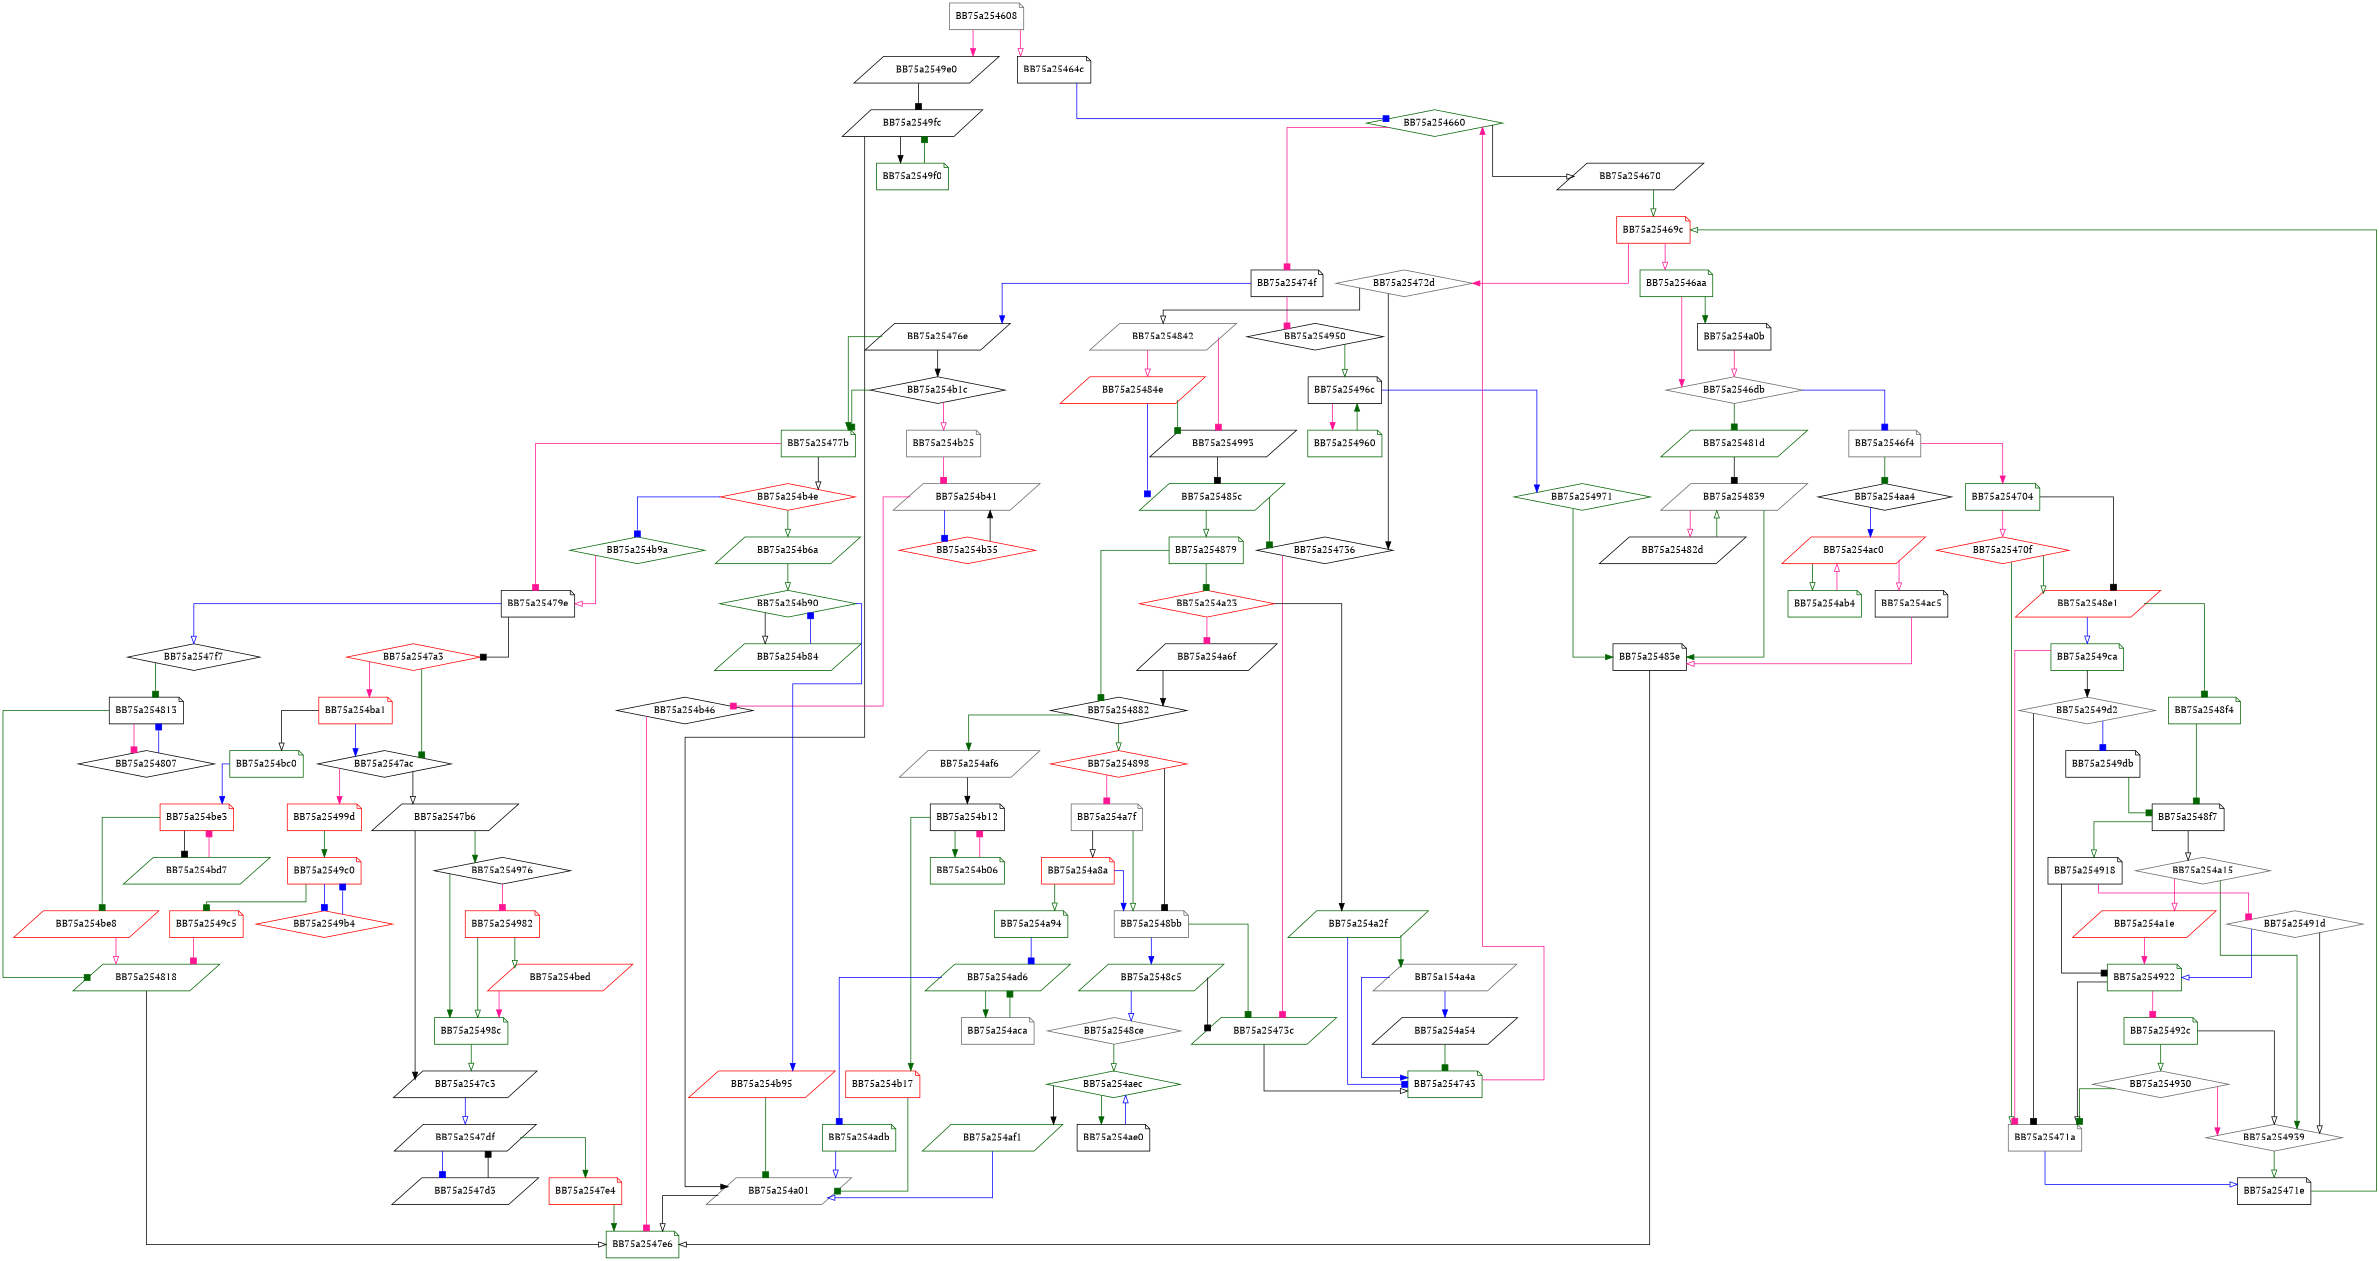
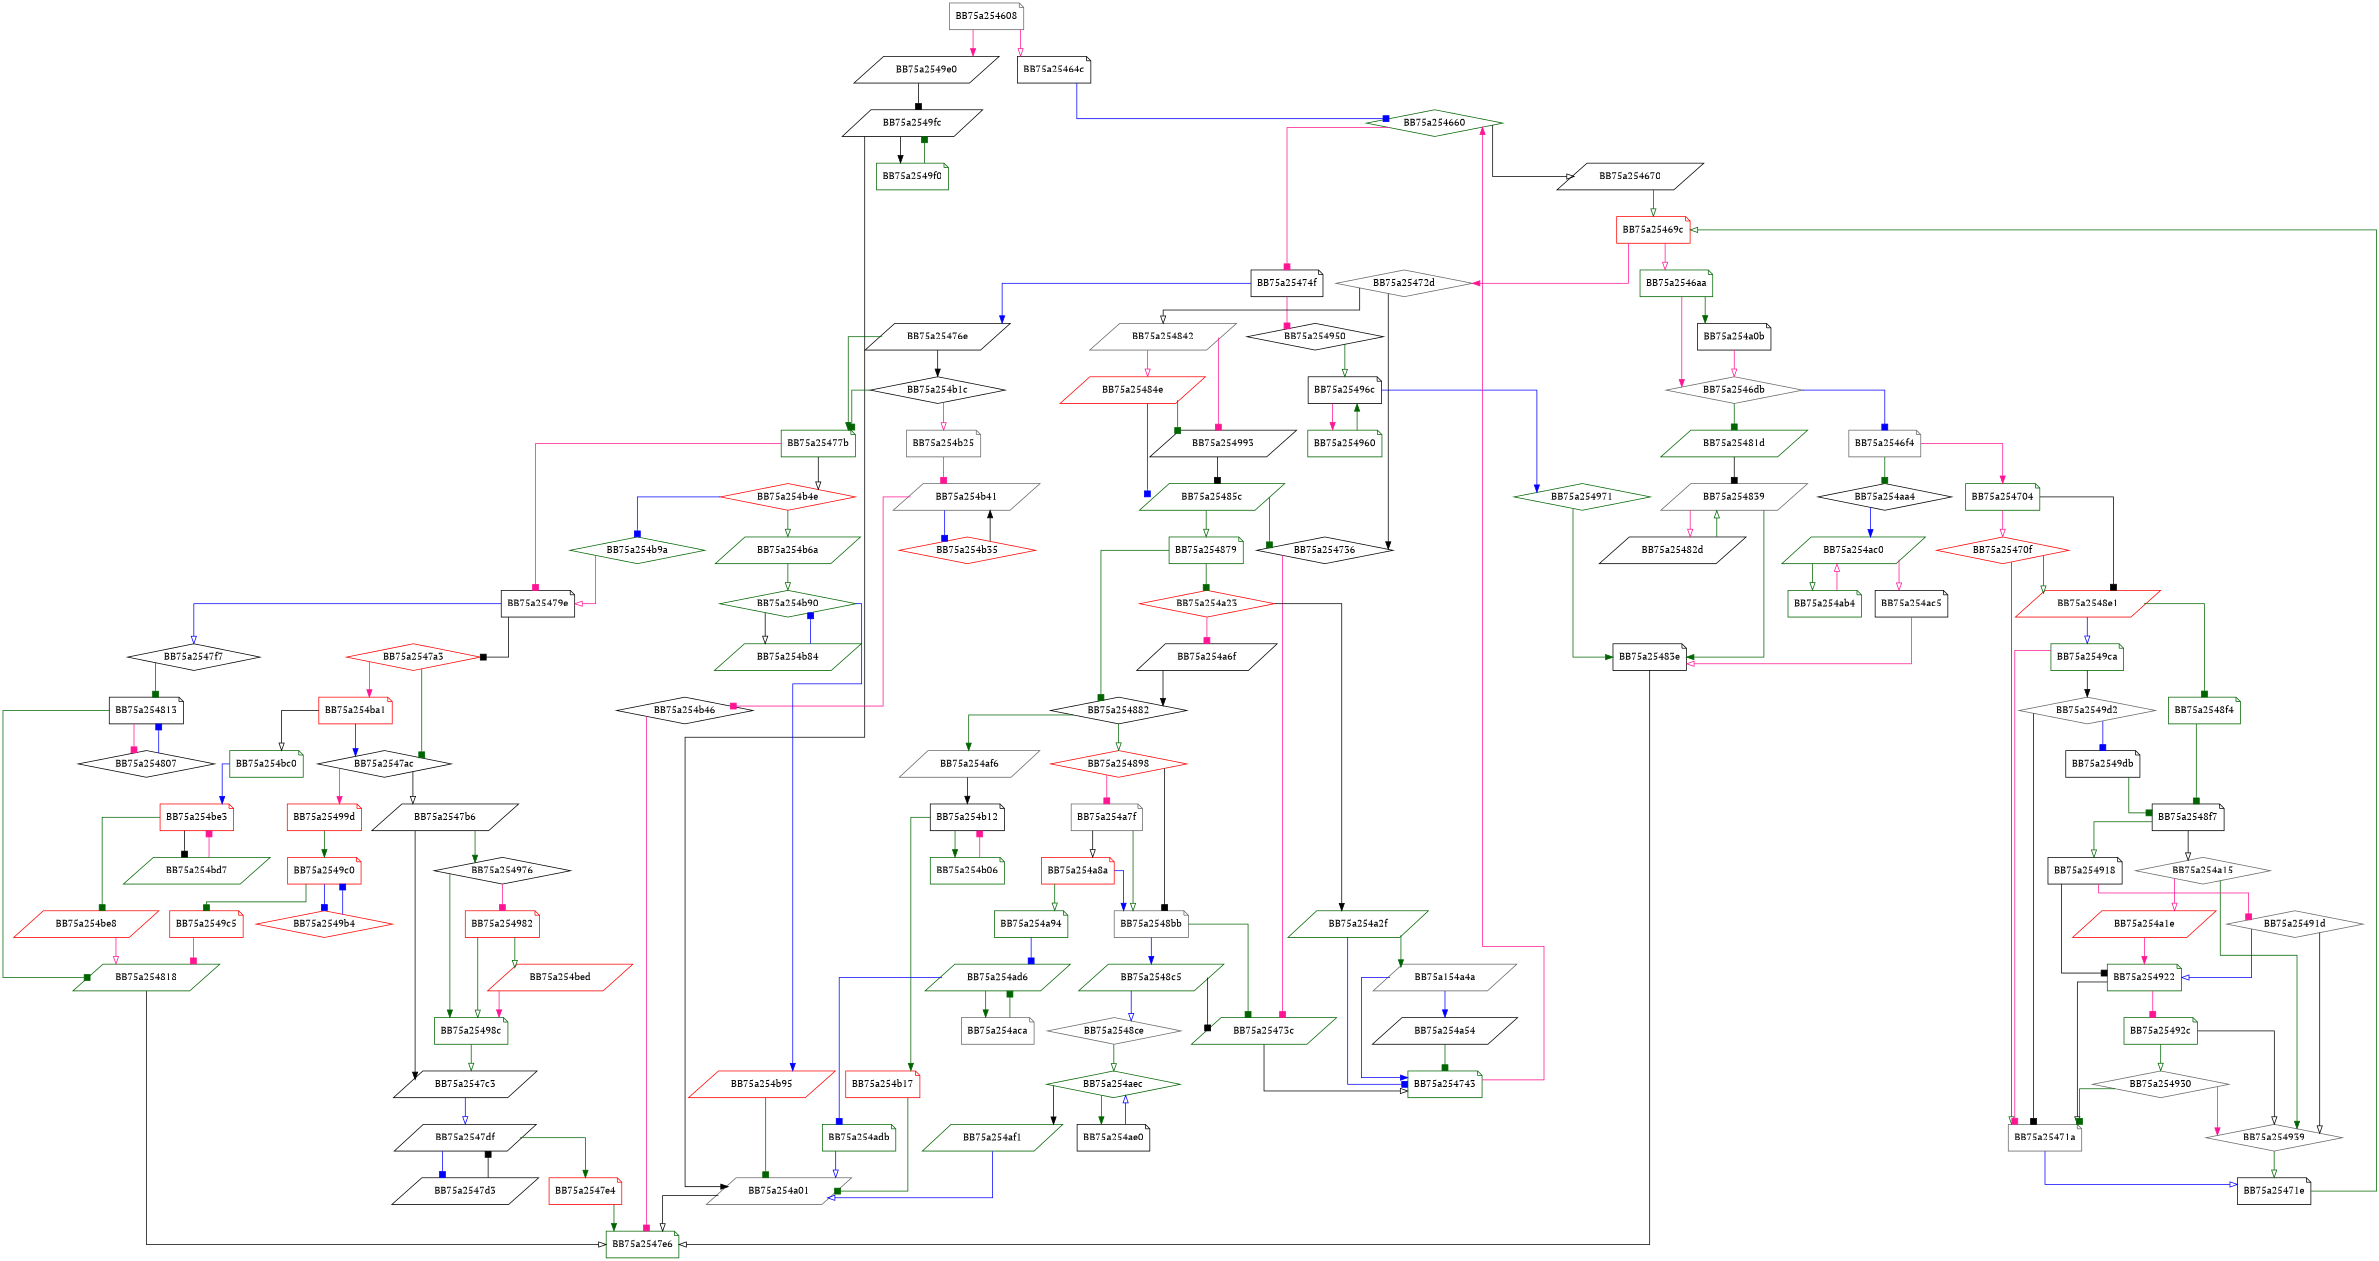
node "BB75a254ac0": color red -> darkgreen
